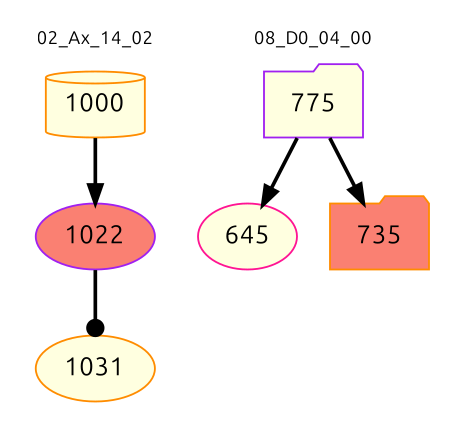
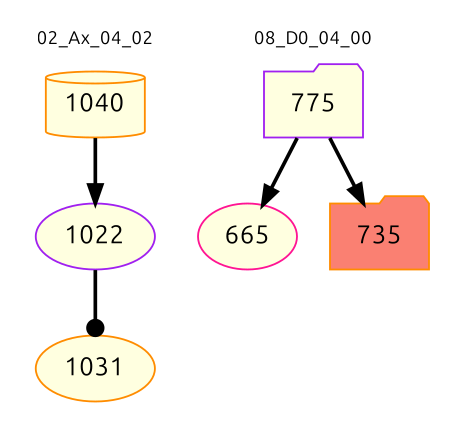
cluster "02_Ax_14_02": label "02_Ax_14_02" -> "02_Ax_04_02"
node "1000": label "1000" -> "1040"
node "1022": fillcolor salmon -> lightyellow
node "645": label "645" -> "665"
